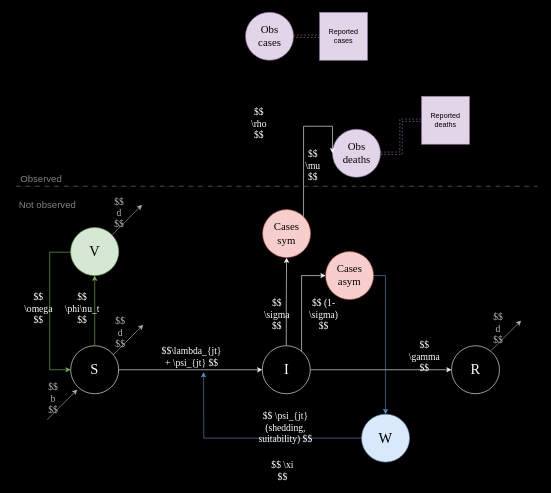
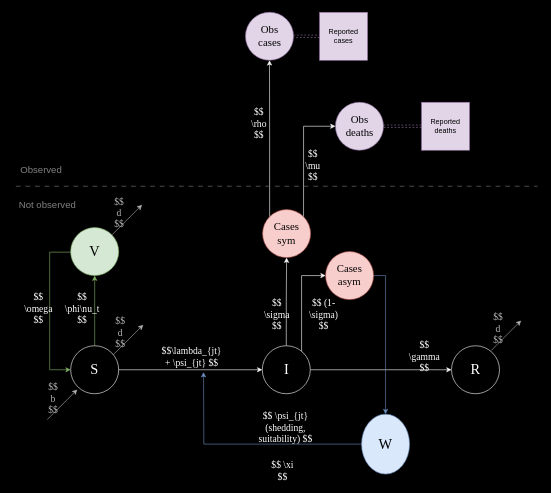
node "Reported deaths": moved (446, 120) -> (446, 126)
edge "Cases sym" -> "Obs cases": added
node "Obs deaths": moved (356, 153) -> (359, 126)
node "Observed": moved (41, 177) -> (41, 168)
node "W": size 48x48 -> 48x60
